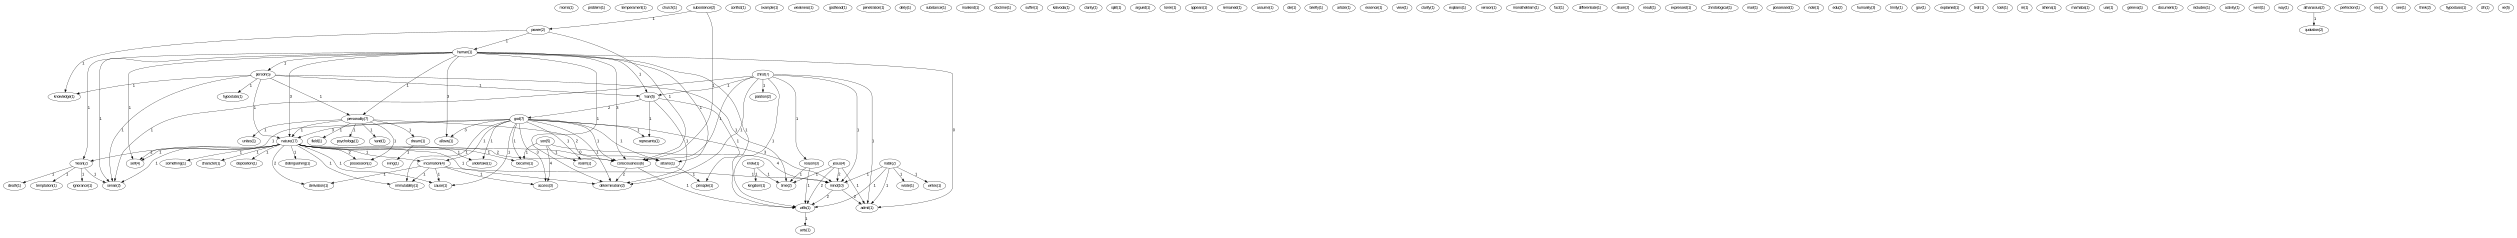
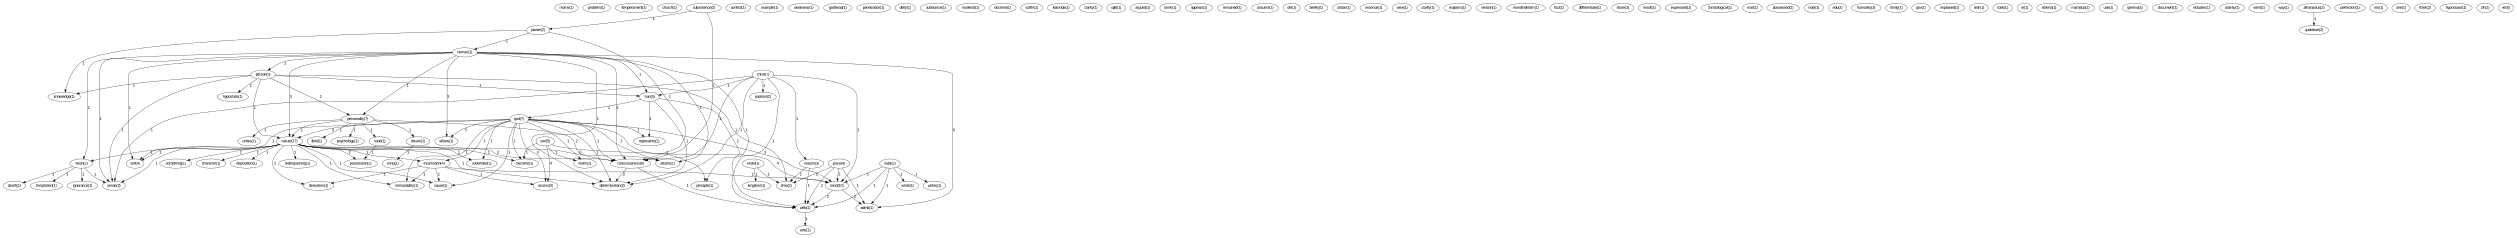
edge "christ(7)" -> "admit(1)": removed, label "1"
edge "personality(7)" -> "possession(2)": now "hand(1)" -> "possession(2)"
edge "attains(1)" -> "principle(1)": now "god(7)" -> "principle(1)"
